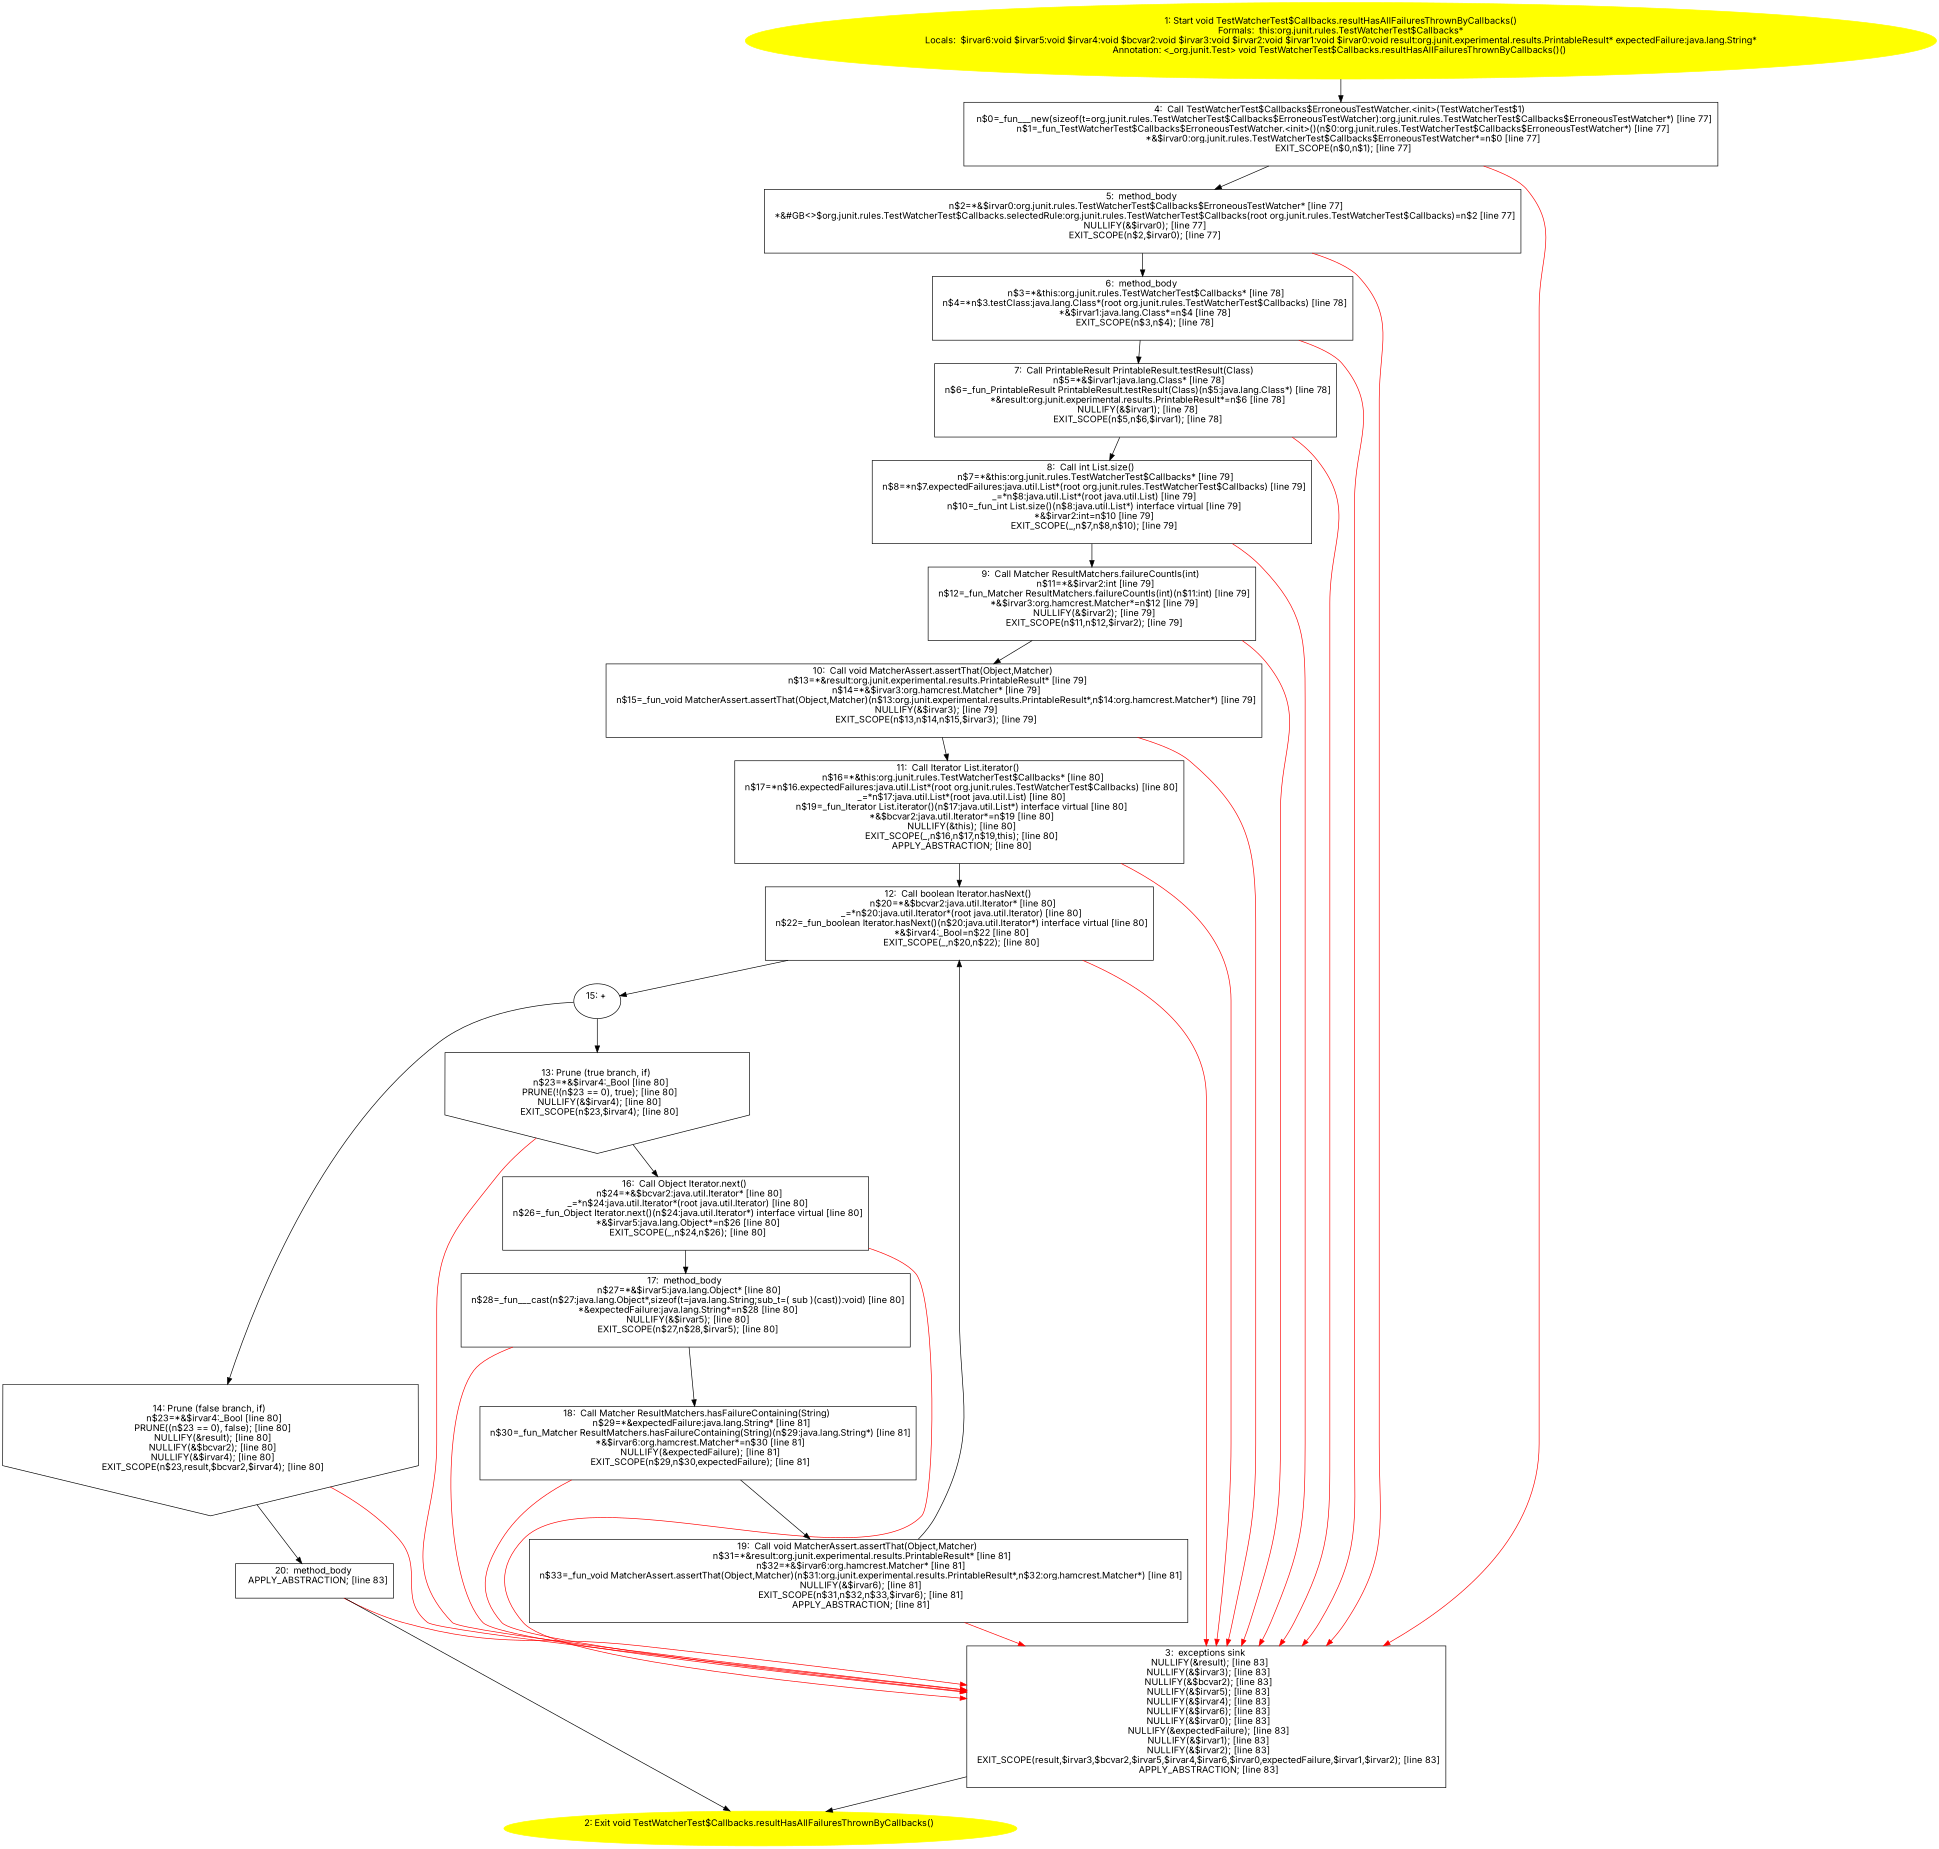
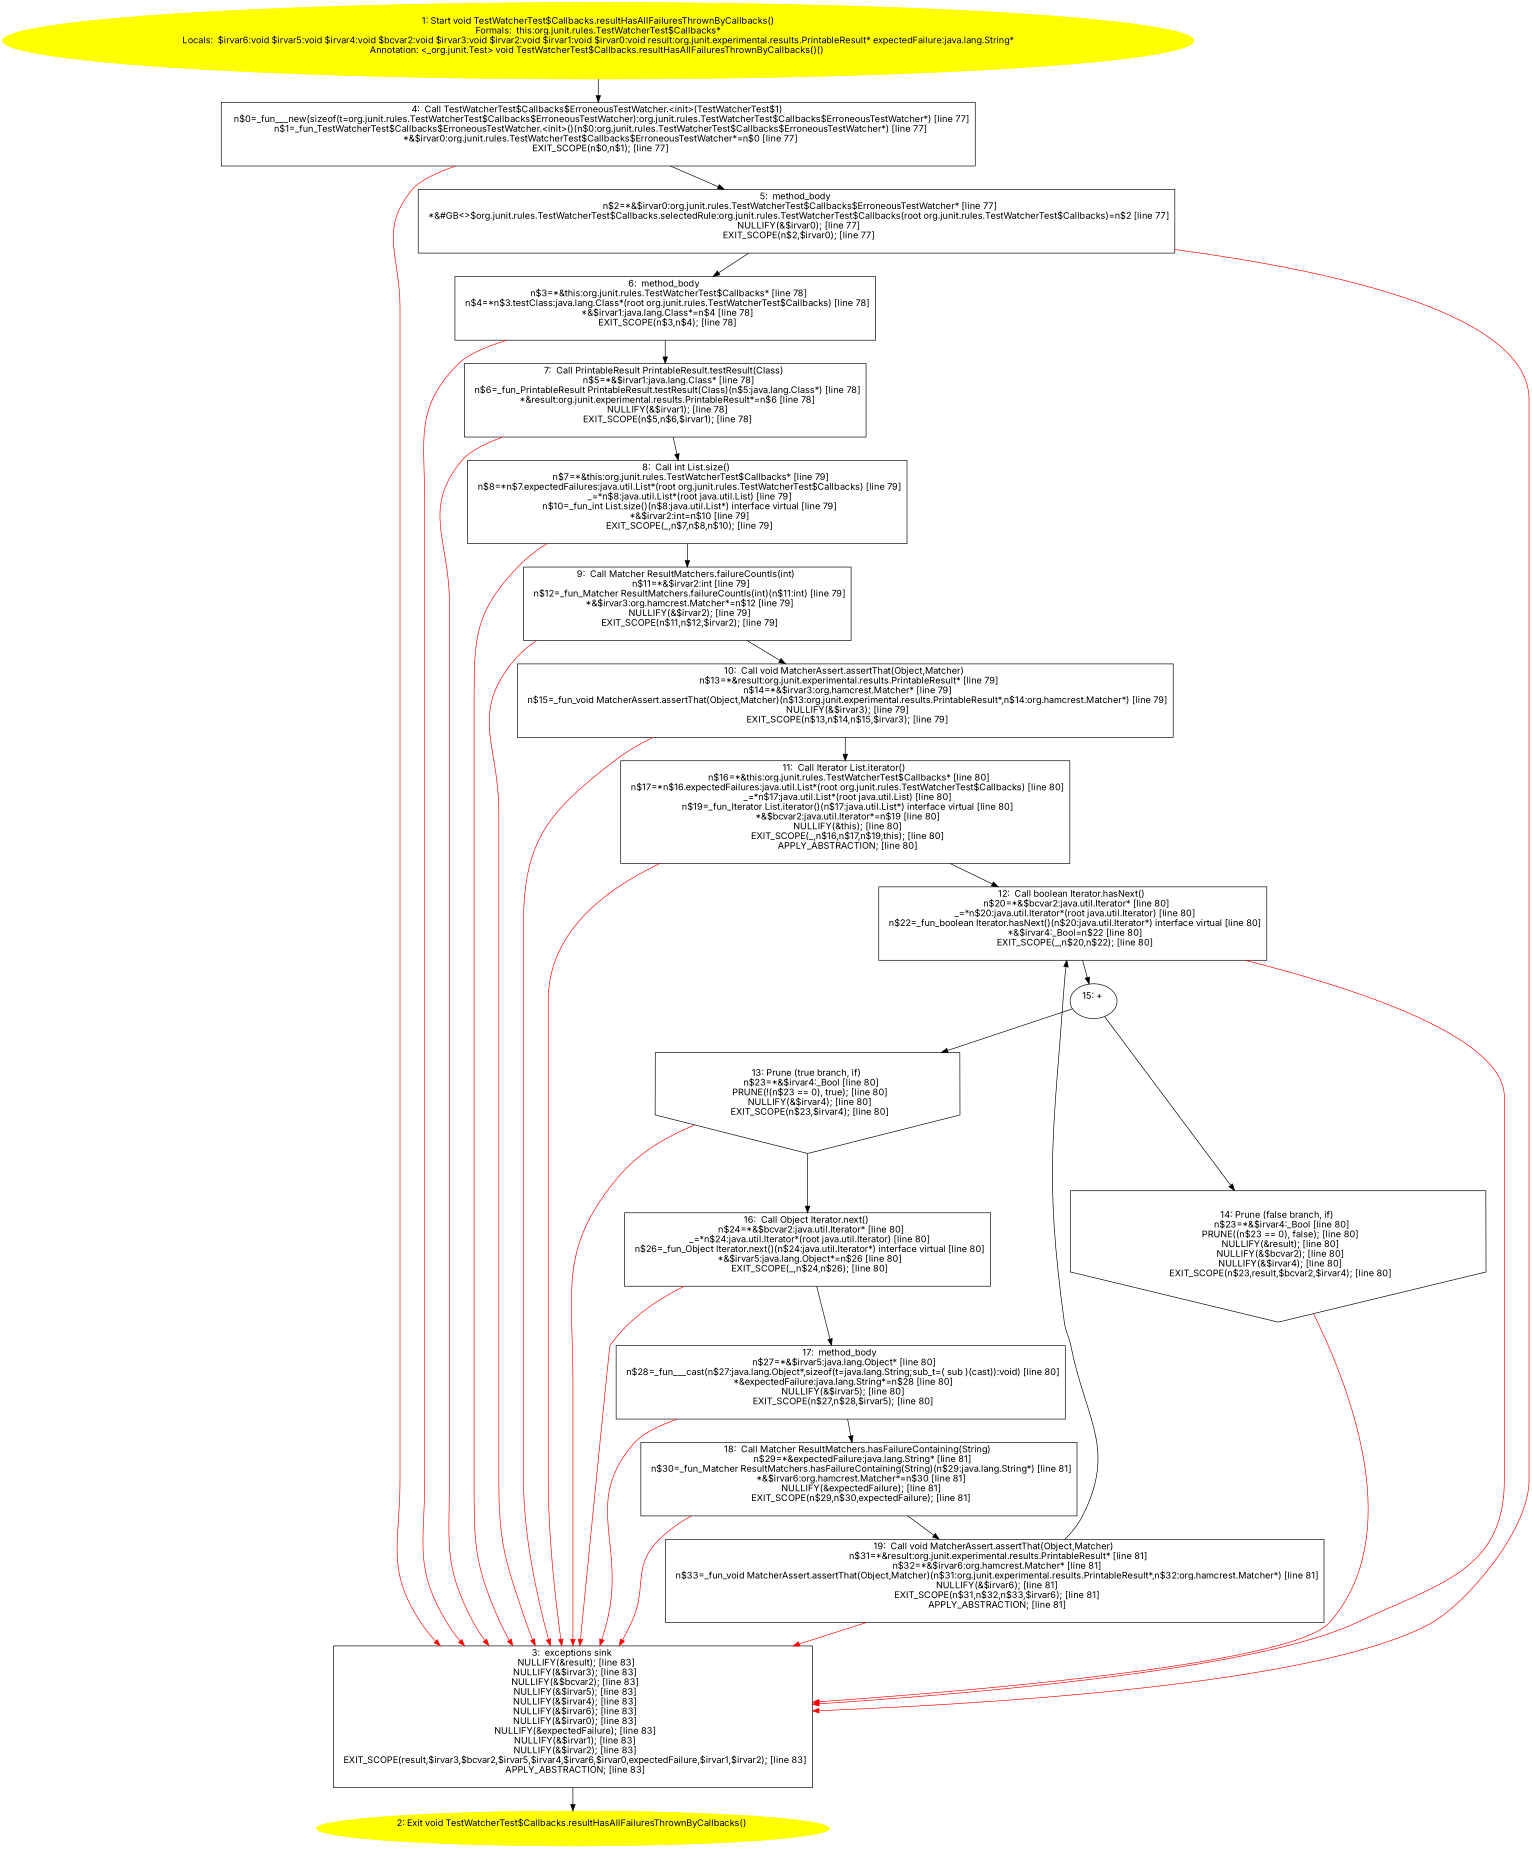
node "20:  method_body APPLY_ABSTRACTION; [line 83]": removed
